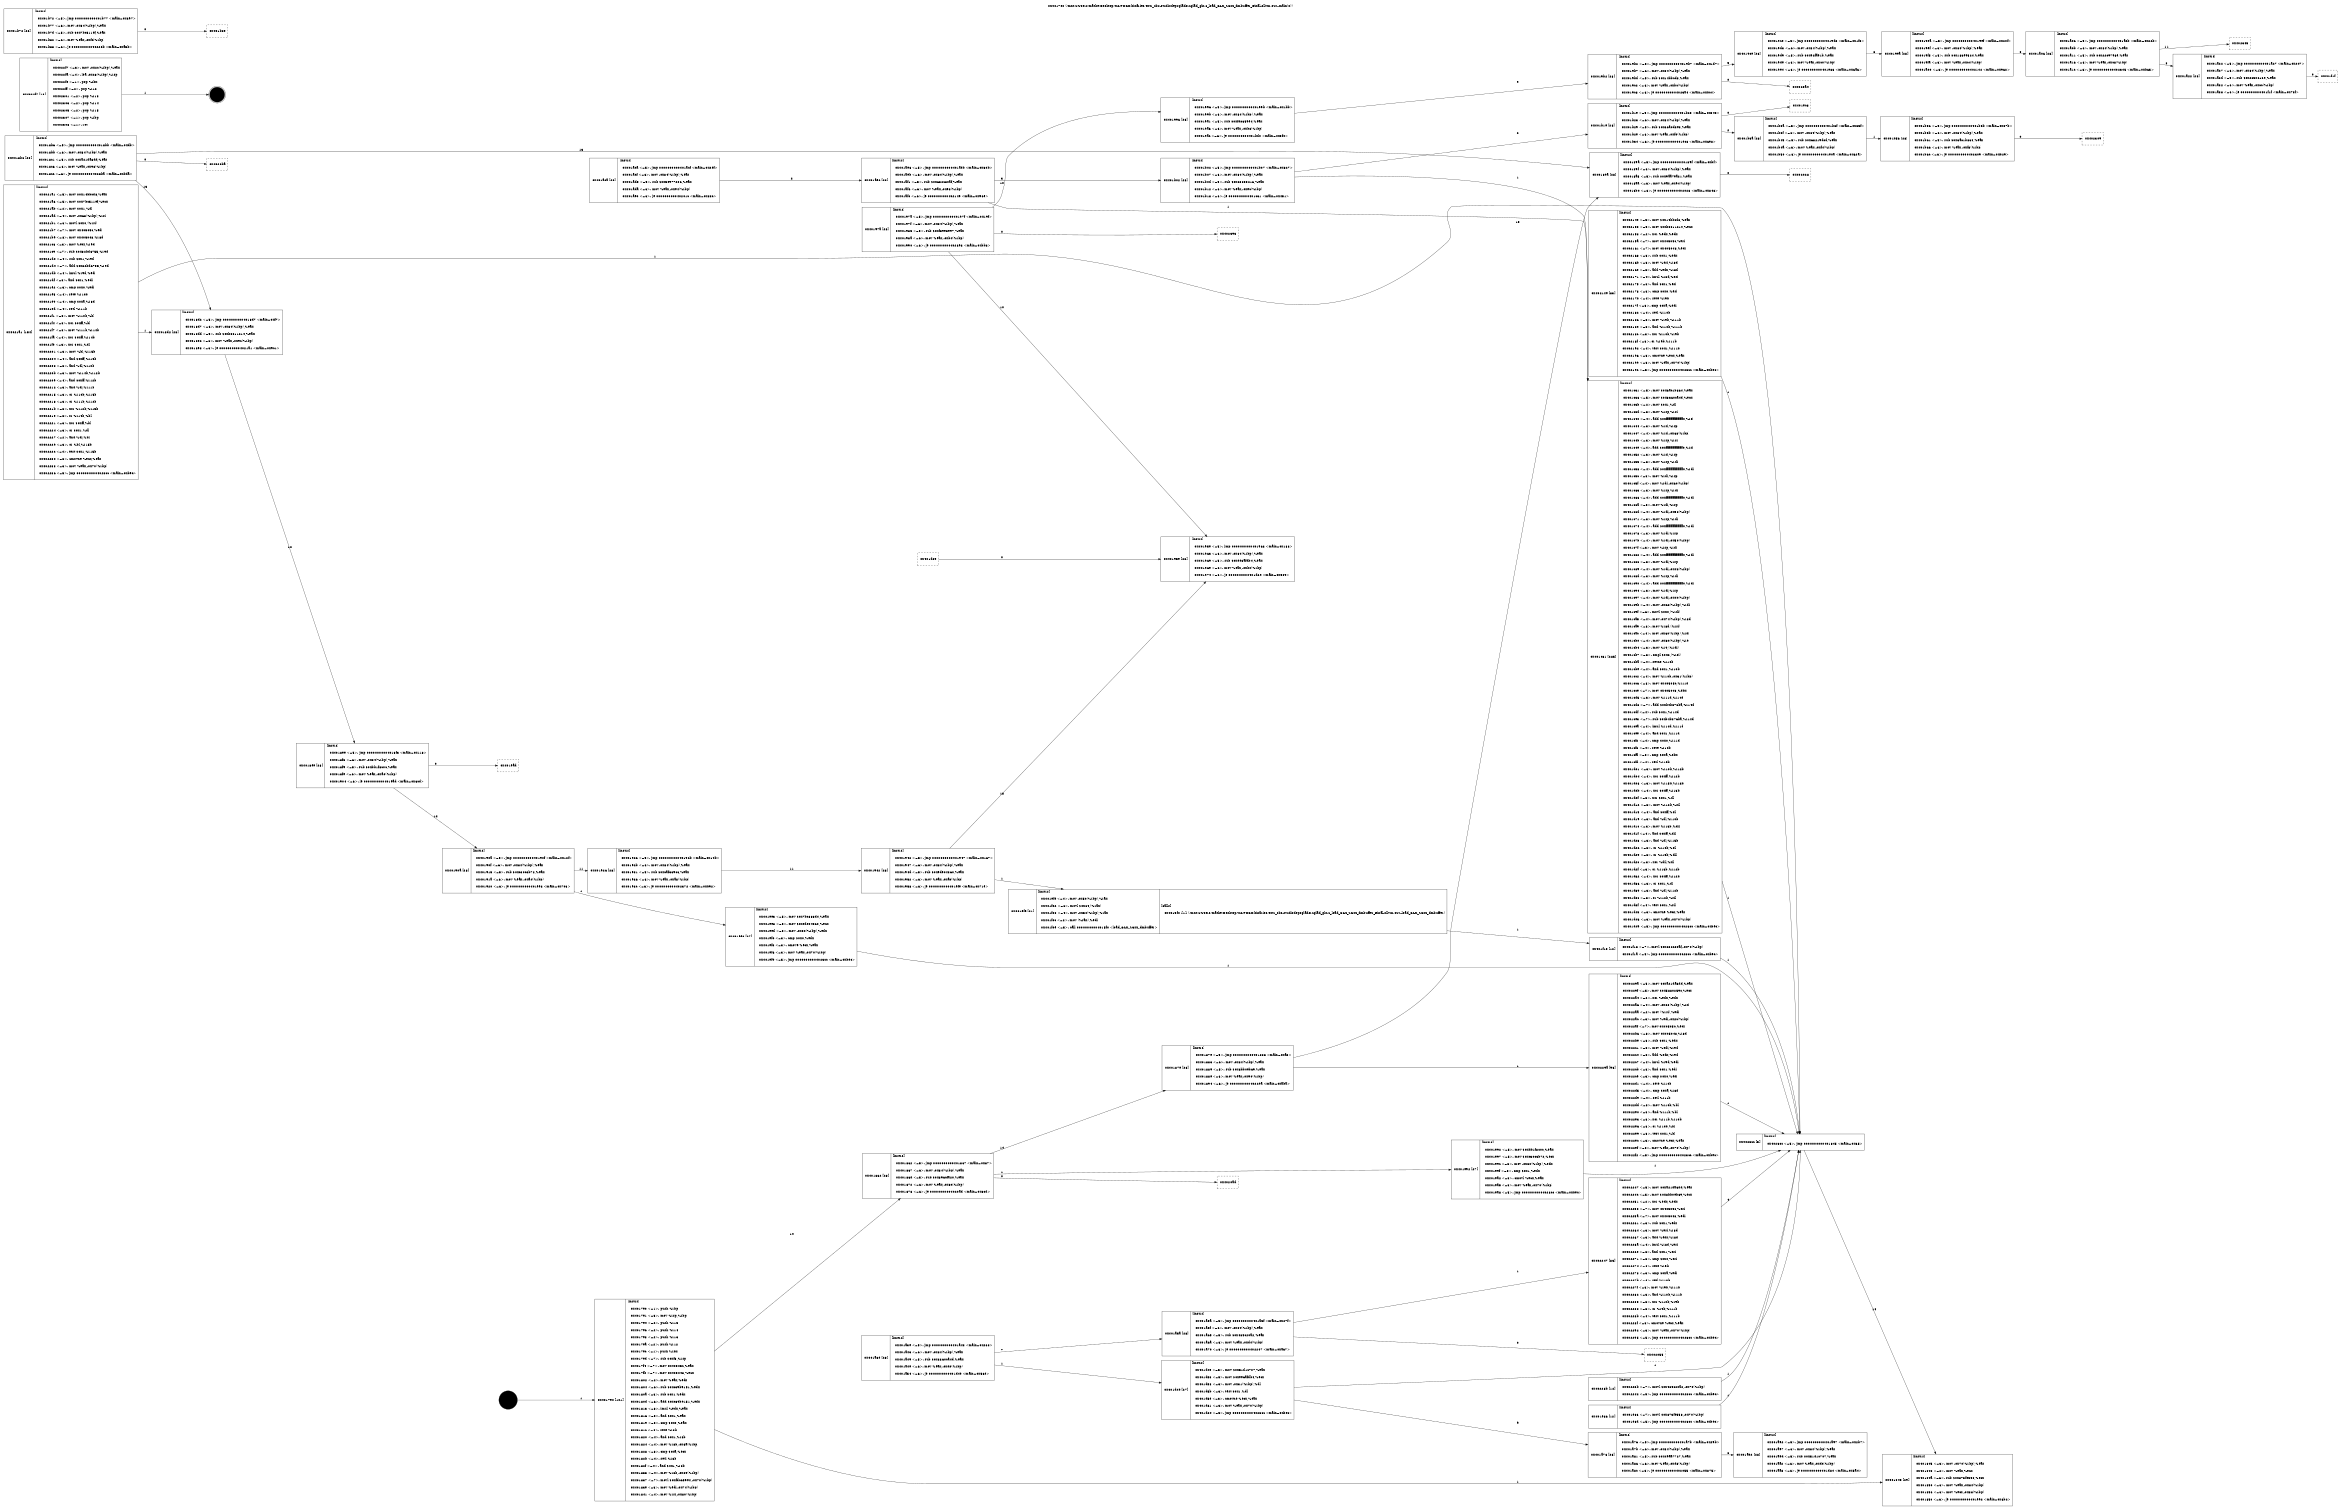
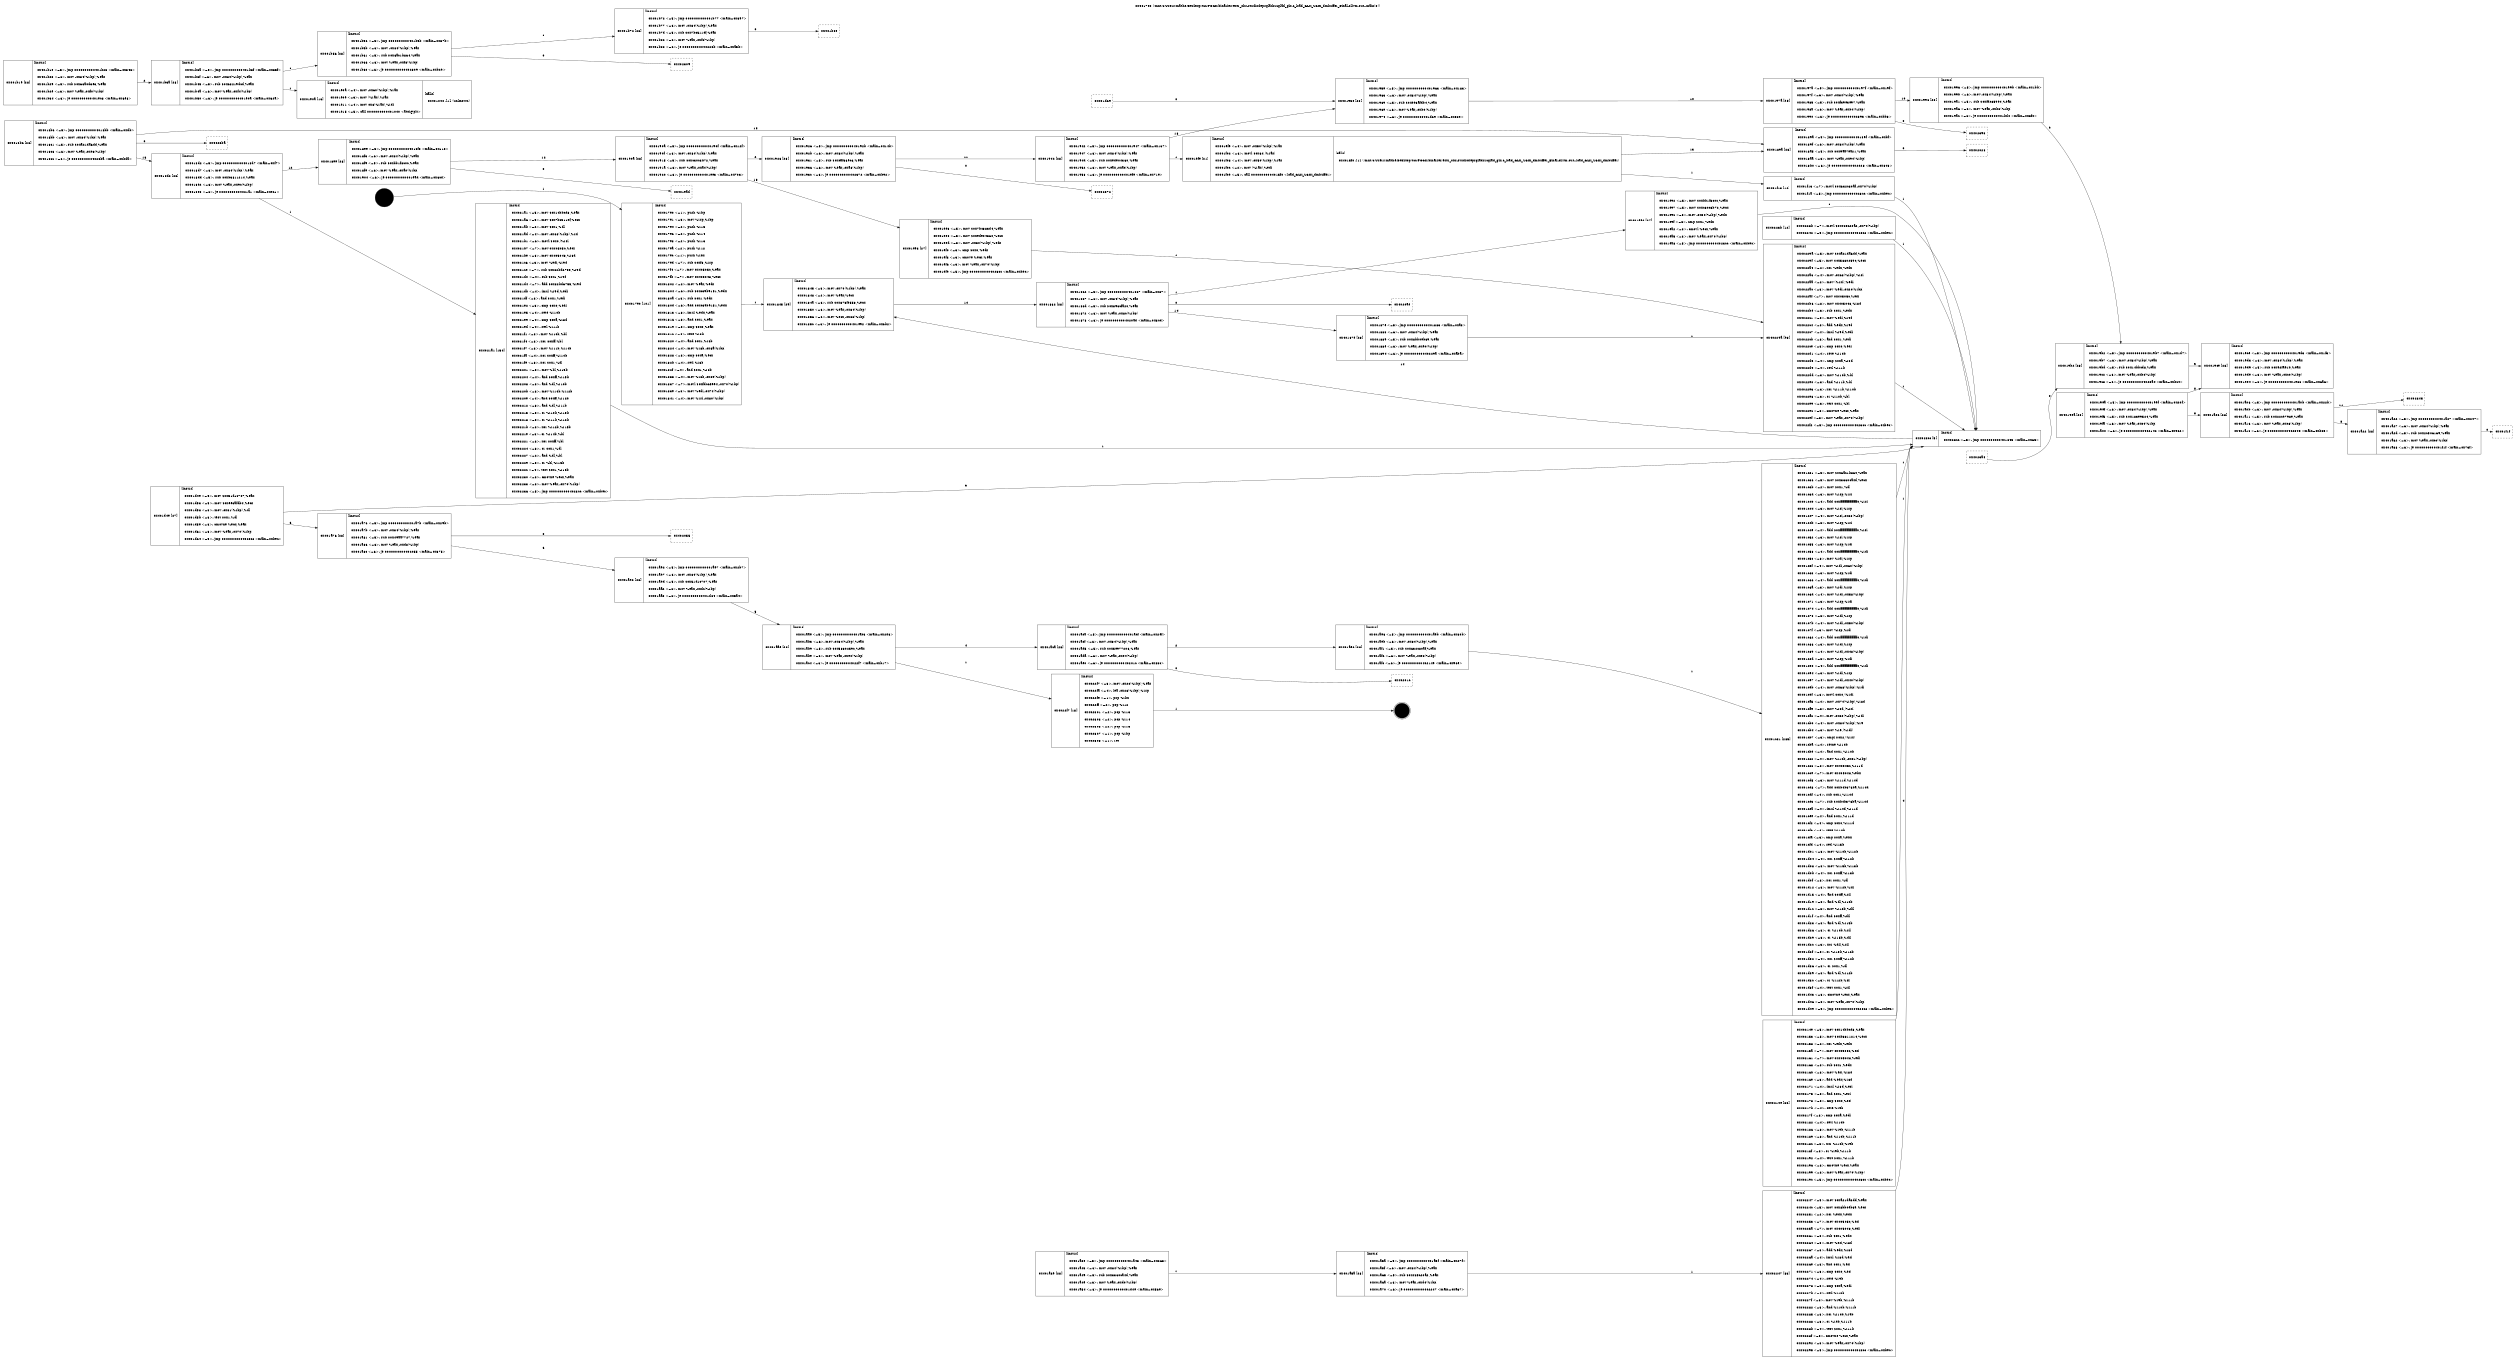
edge "0x401b56 [28]" -> "0x401b72 [28]": added, label "1"
edge "0x4019ce [28]" -> "0x4019ea [28]": reversed
edge "0x4019b2 [28]" -> "0x4023a4": reversed
node "0x401e0a [16]": added
node "0x401ec8": removed
node "0x401b02 [28]": removed
node "0x402372": added
edge "0x4021a1 [154]" -> "0x4018d2 [28]": reversed
edge "0x40197a [28]" -> "0x40195e [28]": reversed
node "0x401aae [28]": added
edge "0x40187e [28]" -> "0x40189a [28]": now "0x401efe [21]" -> "0x40189a [28]"
node "0x40201c": added
edge "0x40190a [28]" -> "0x401926 [28]": label " 11" -> " 2"
edge "0x40190a [28]" -> "0x401ee3 [27]": label " 1" -> " 13"
edge "0x401ee3 [27]" -> "0x4023cc [5]": now "0x401ee3 [27]" -> "0x40229a [93]"
edge "0x4017e0 [101]" -> "0x401862 [28]": now "0x401845 [29]" -> "0x401862 [28]"
edge "0x401a5a [28]" -> "0x402055": now "0x401a76 [28]" -> "0x402055"
edge "0x401d4e [27]" -> "0x4023cc [5]": label " 1" -> " 9"
edge "0x401a3e [28]" -> "0x401d4e [27]": removed, label "1"
node "0x401e86 [12]": removed
